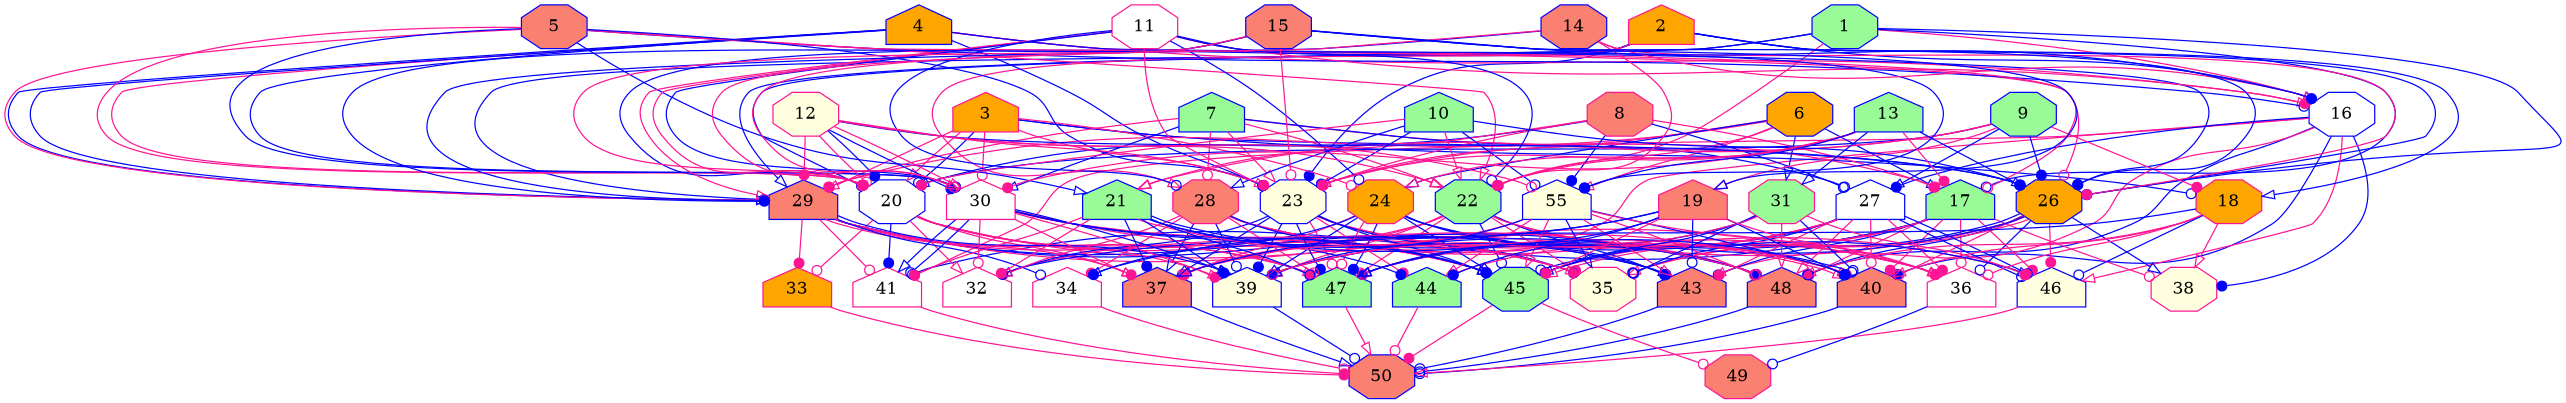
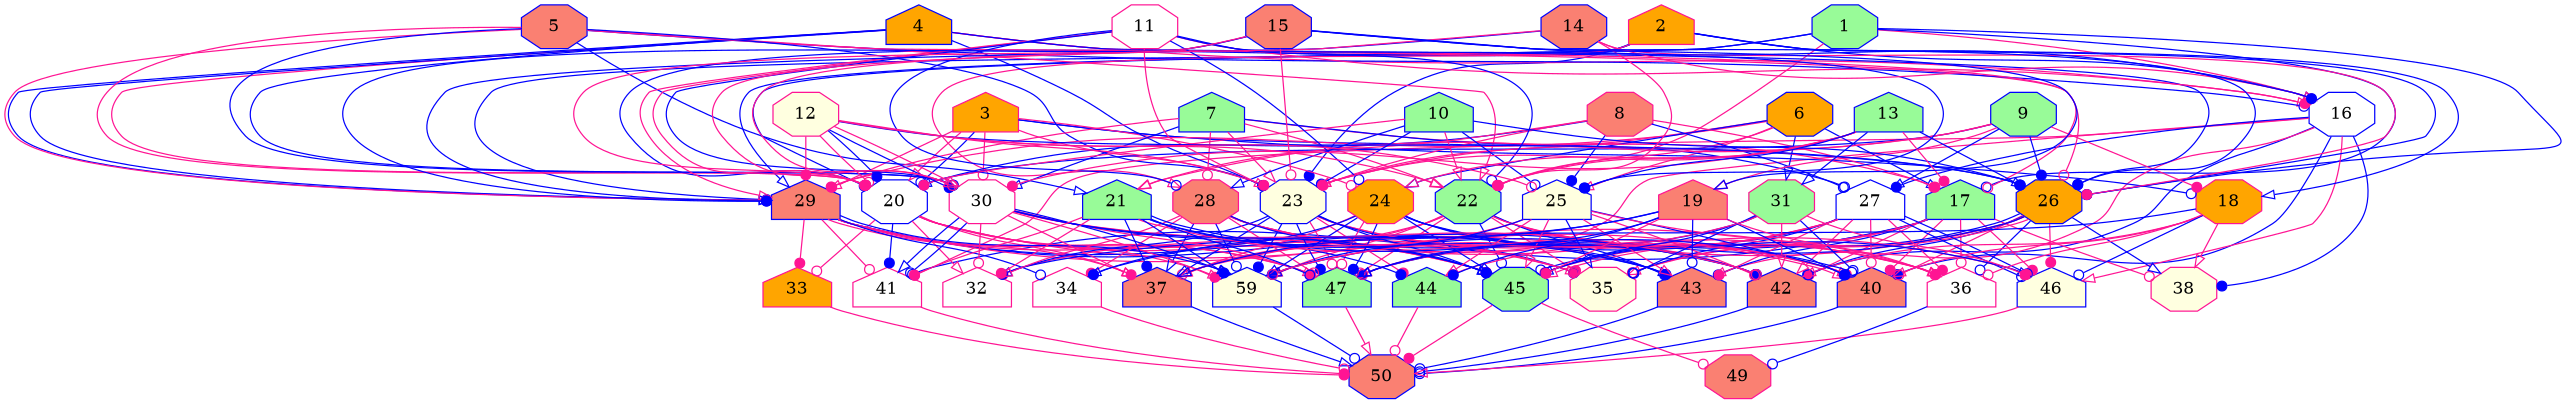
node "30": shape house -> octagon
node "55": label "55" -> "25"
edge "24" -> "37": arrowhead dot -> onormal
node "39": label "39" -> "59"
node "48": label "48" -> "42"
